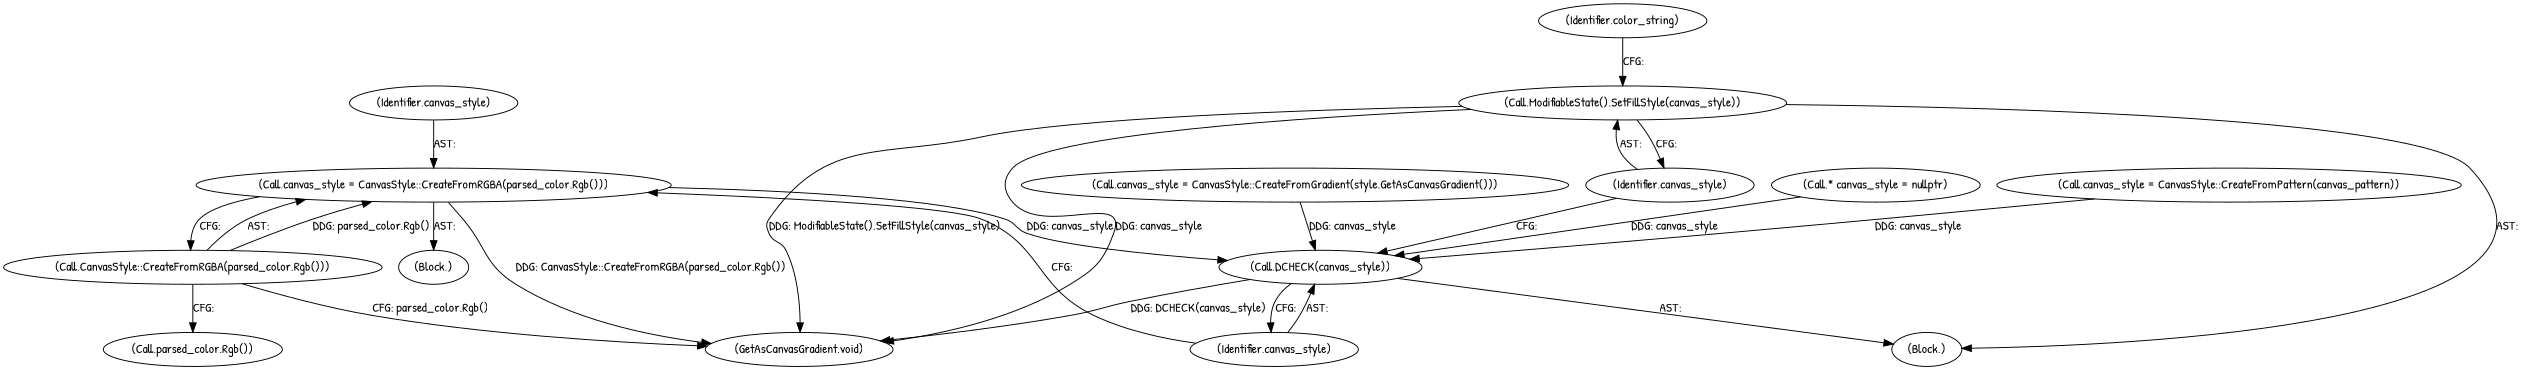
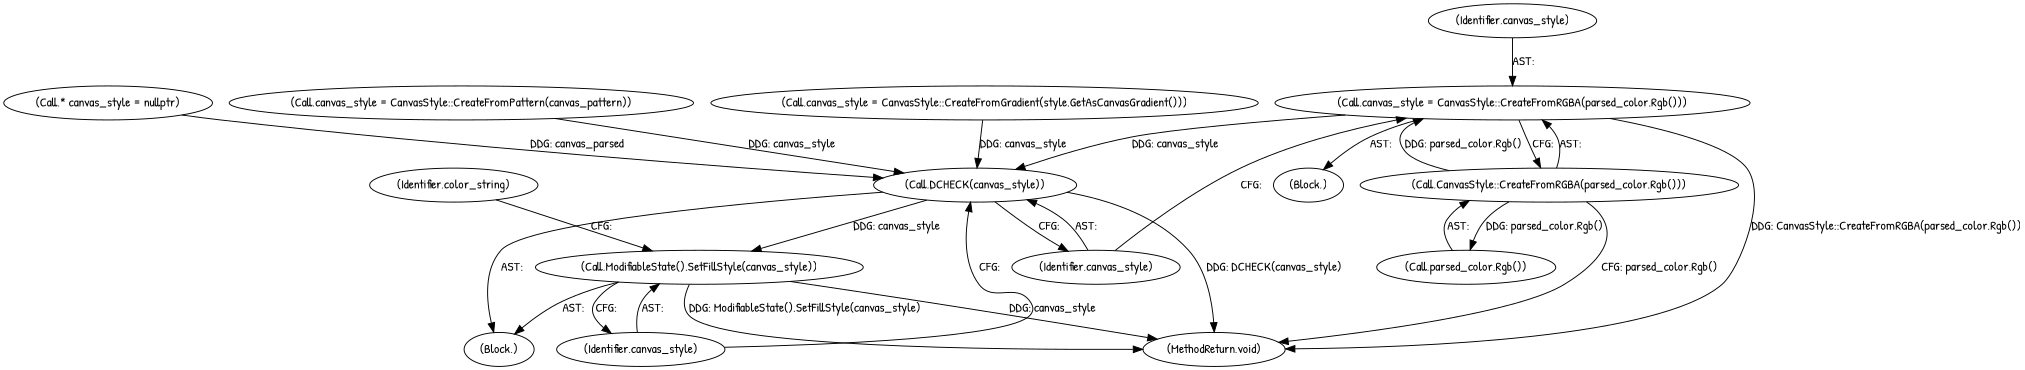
edge "(Call,DCHECK(canvas_style))" -> "(Call,ModifiableState().SetFillStyle(canvas_style))": added, label "DDG: canvas_style"
edge "(Call,parsed_color.Rgb())" -> "(Call,CanvasStyle::CreateFromRGBA(parsed_color.Rgb()))": added, label "AST:"
edge "(Call,* canvas_style = nullptr)" -> "(Call,DCHECK(canvas_style))": label "DDG: canvas_style" -> "DDG: canvas_parsed"
edge "(Call,CanvasStyle::CreateFromRGBA(parsed_color.Rgb()))" -> "(Call,parsed_color.Rgb())": label "CFG: " -> "DDG: parsed_color.Rgb()"
node "(GetAsCanvasGradient,void)": label "(GetAsCanvasGradient,void)" -> "(MethodReturn,void)"
